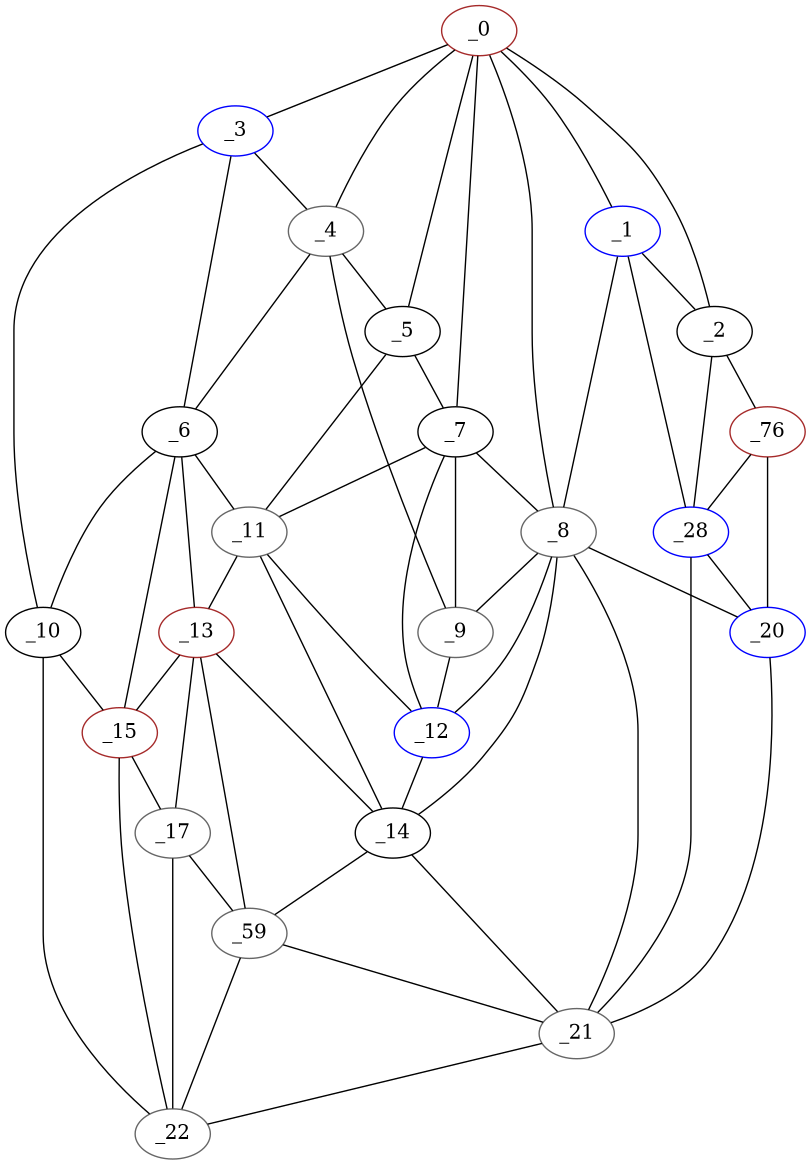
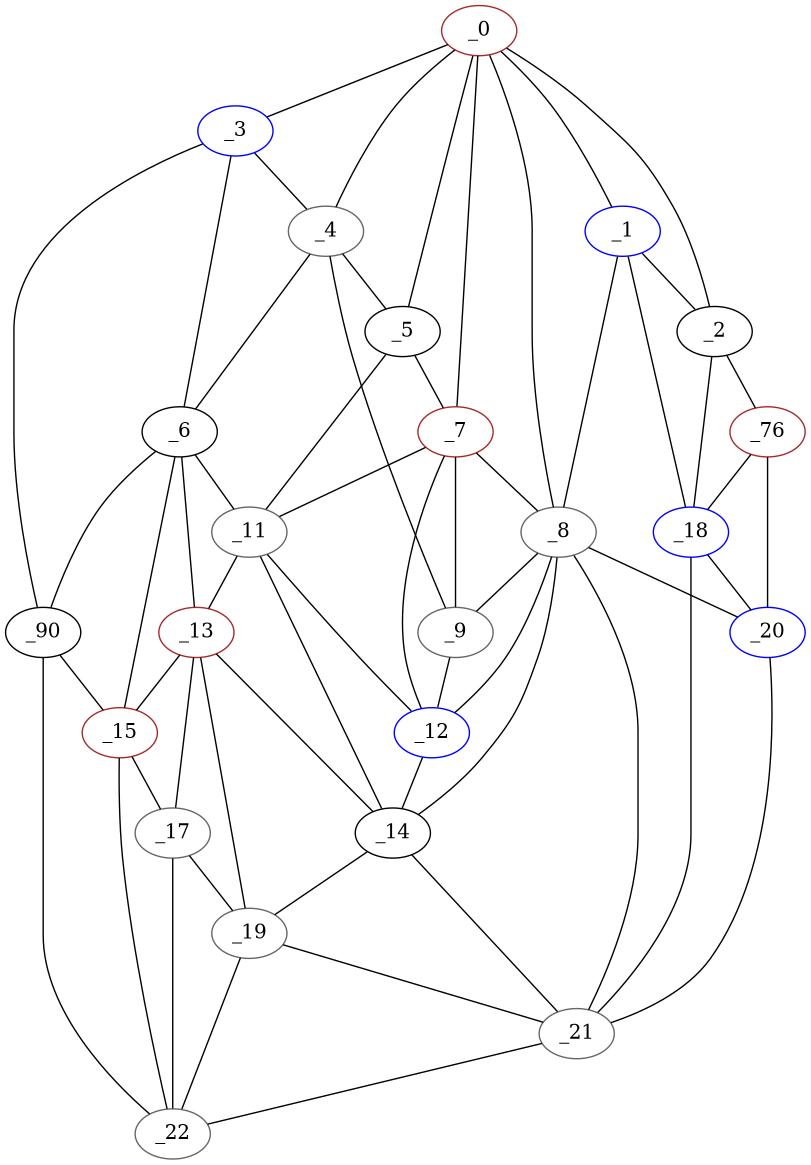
node "_7": color black -> brown
node "_28": label "_28" -> "_18"
node "_10": label "_10" -> "_90"
node "_59": label "_59" -> "_19"
